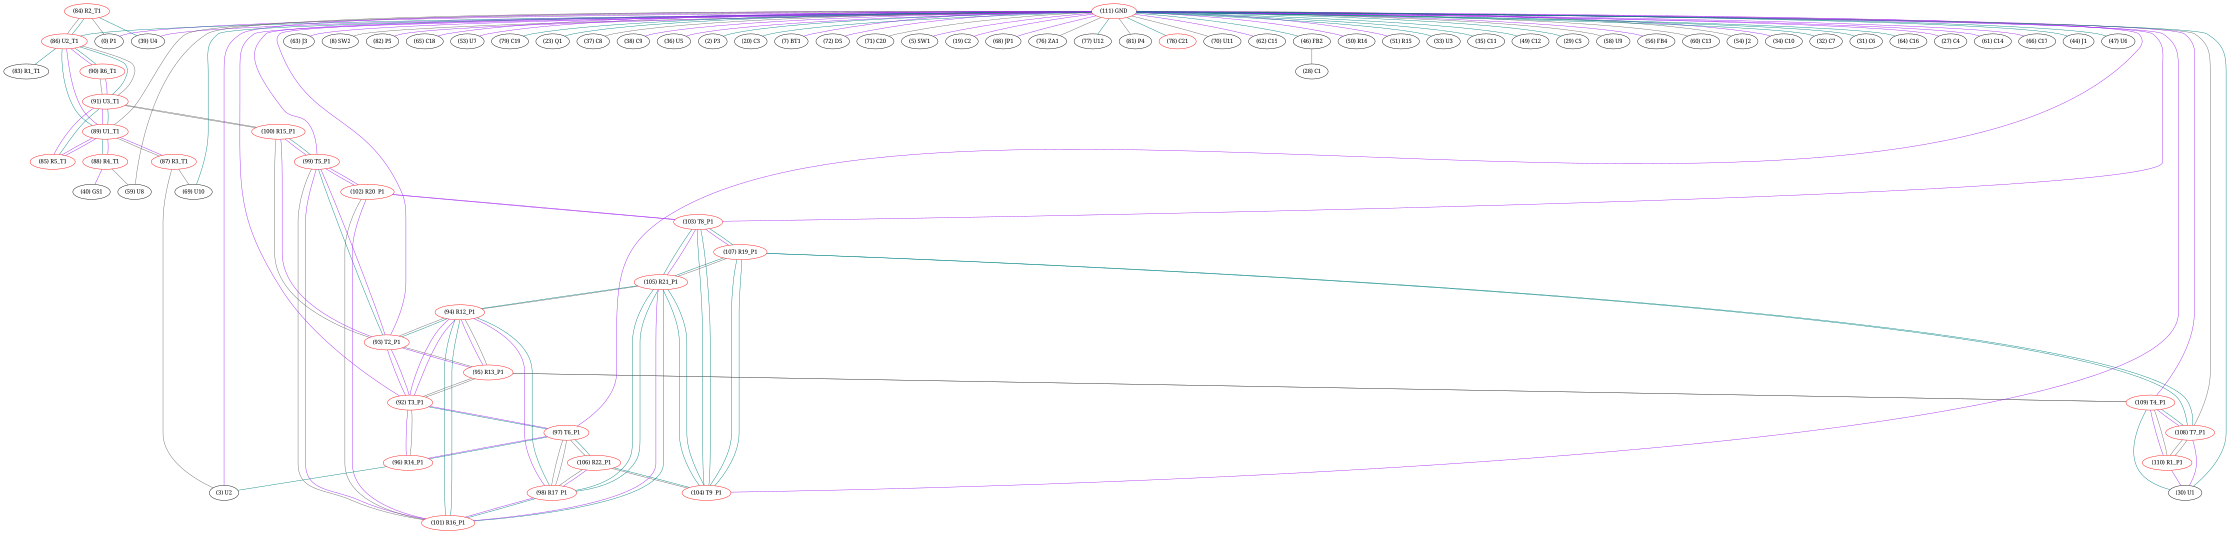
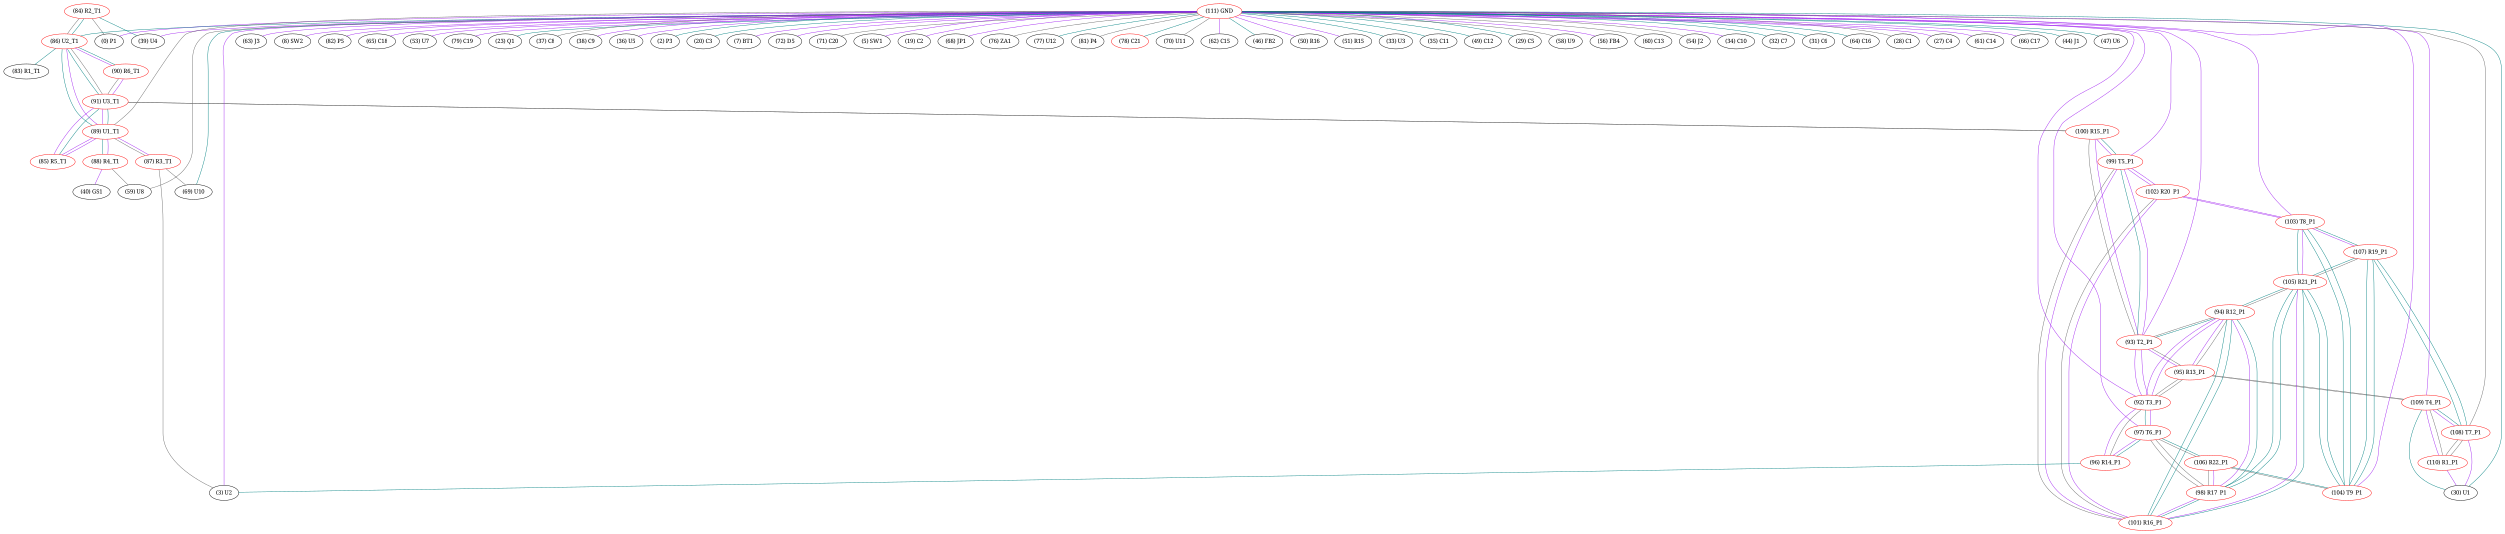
edge "(111) GND" -- "(79) C19": color teal -> purple
edge "(111) GND" -- "(8) SW2": color gray40 -> purple
edge "(46) FB2" -- "(28) C1": now "(111) GND" -- "(28) C1"
